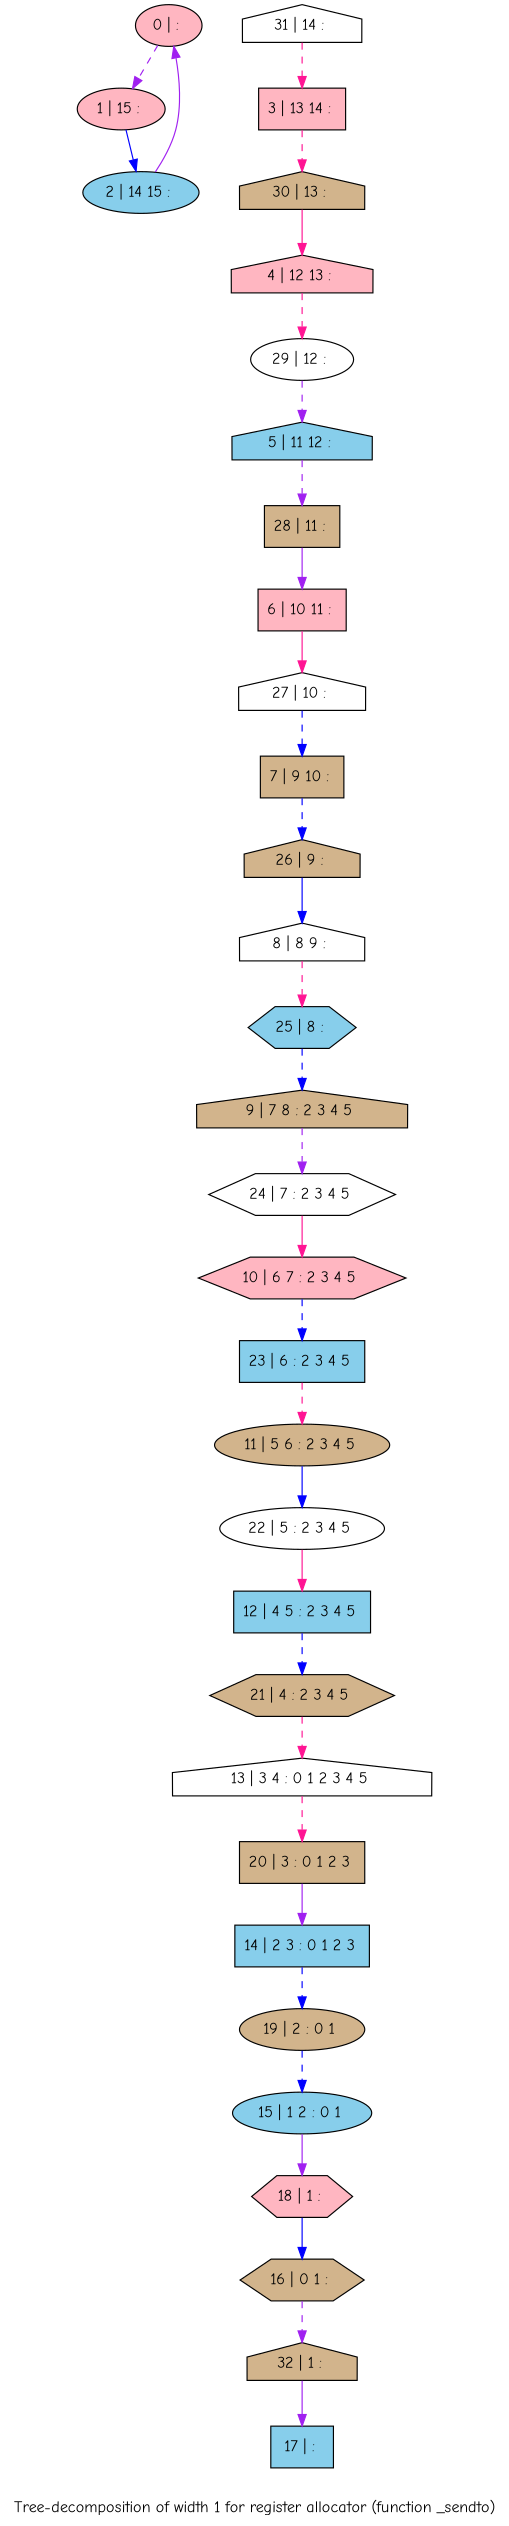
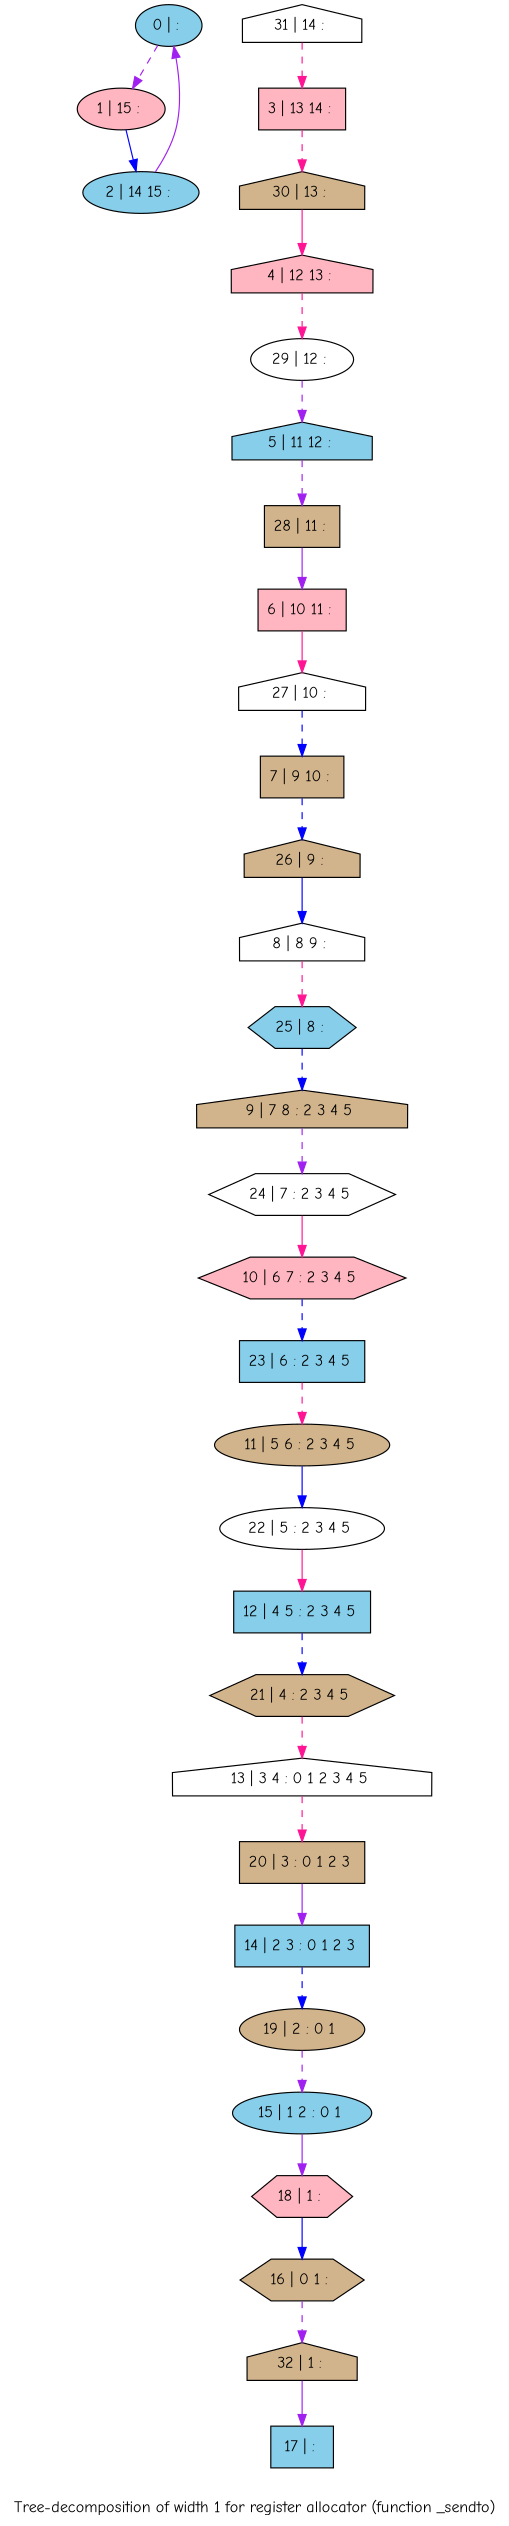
node "0 | :": fillcolor lightpink -> skyblue
edge "19 | 2 : 0 1" -> "15 | 1 2 : 0 1": color blue -> purple
